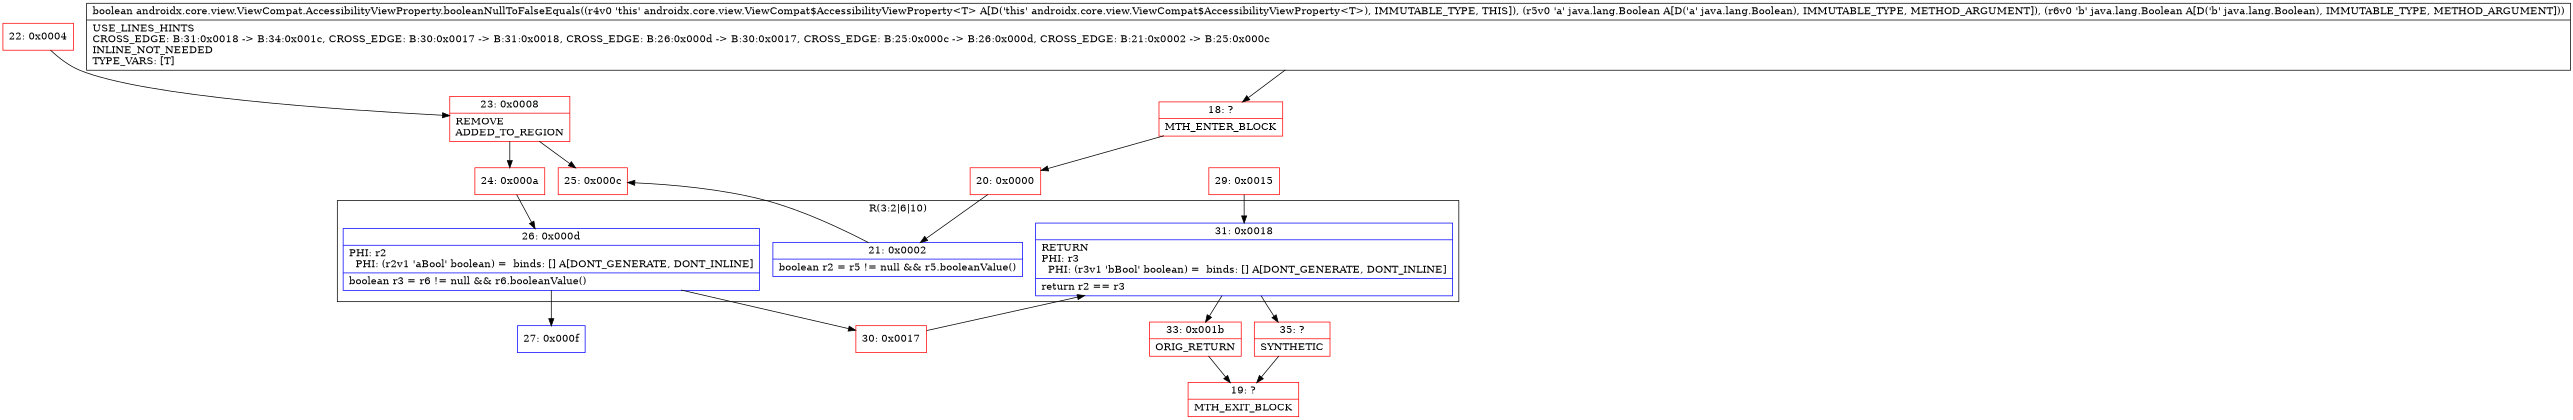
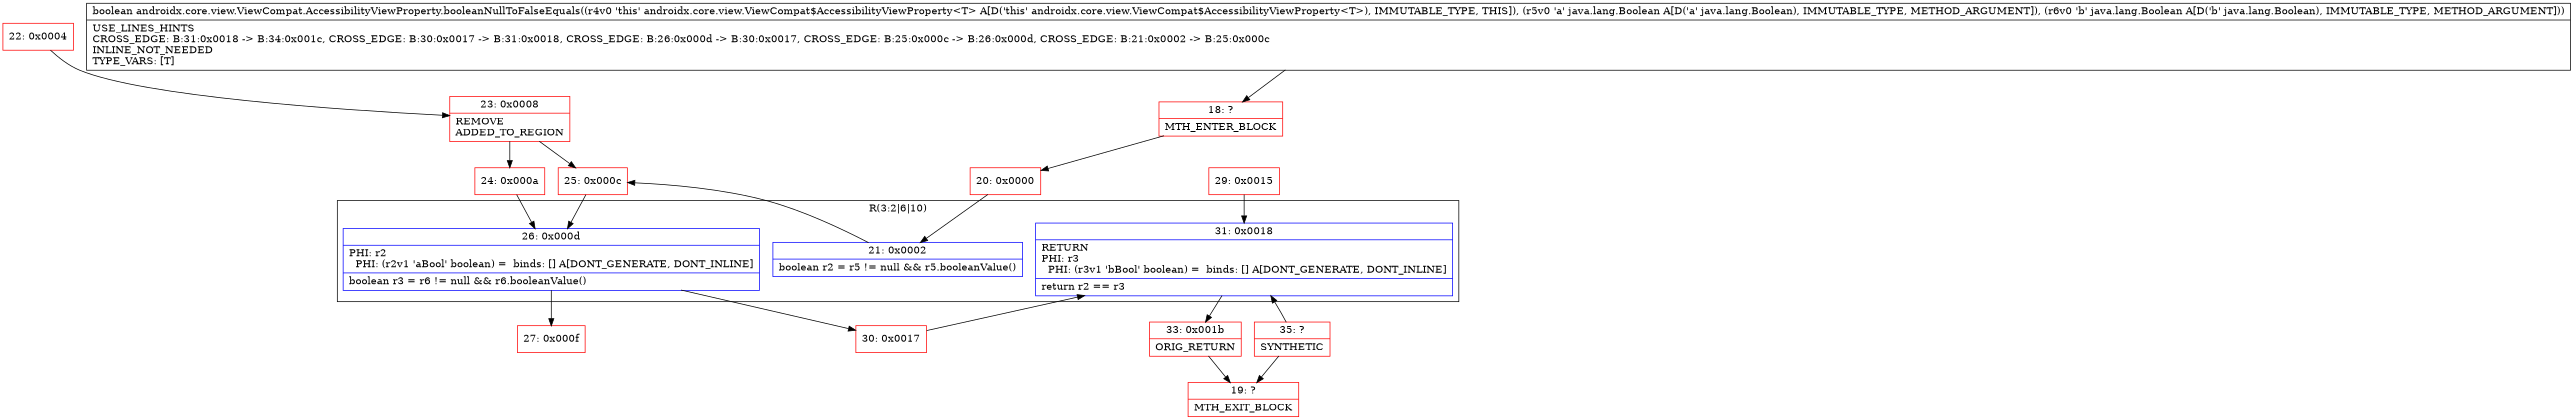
edge "25: 0x000c" -> "26: 0x000d": added
edge "31: 0x0018" -> "35: ?": reversed
node "27: 0x000f": color blue -> red
